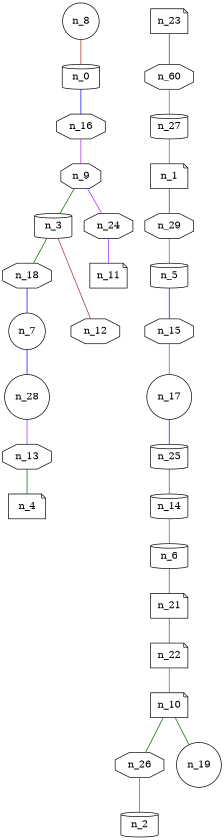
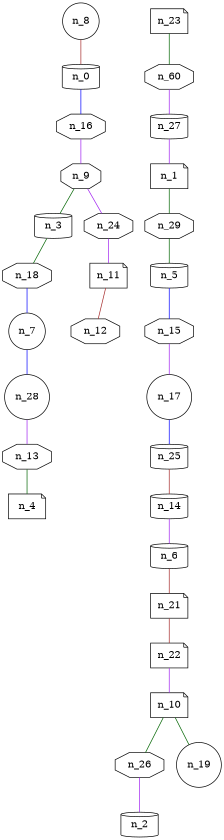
edge "n_29" -- "n_5": color purple -> darkgreen
edge "n_3" -- "n_12": now "n_11" -- "n_12"
